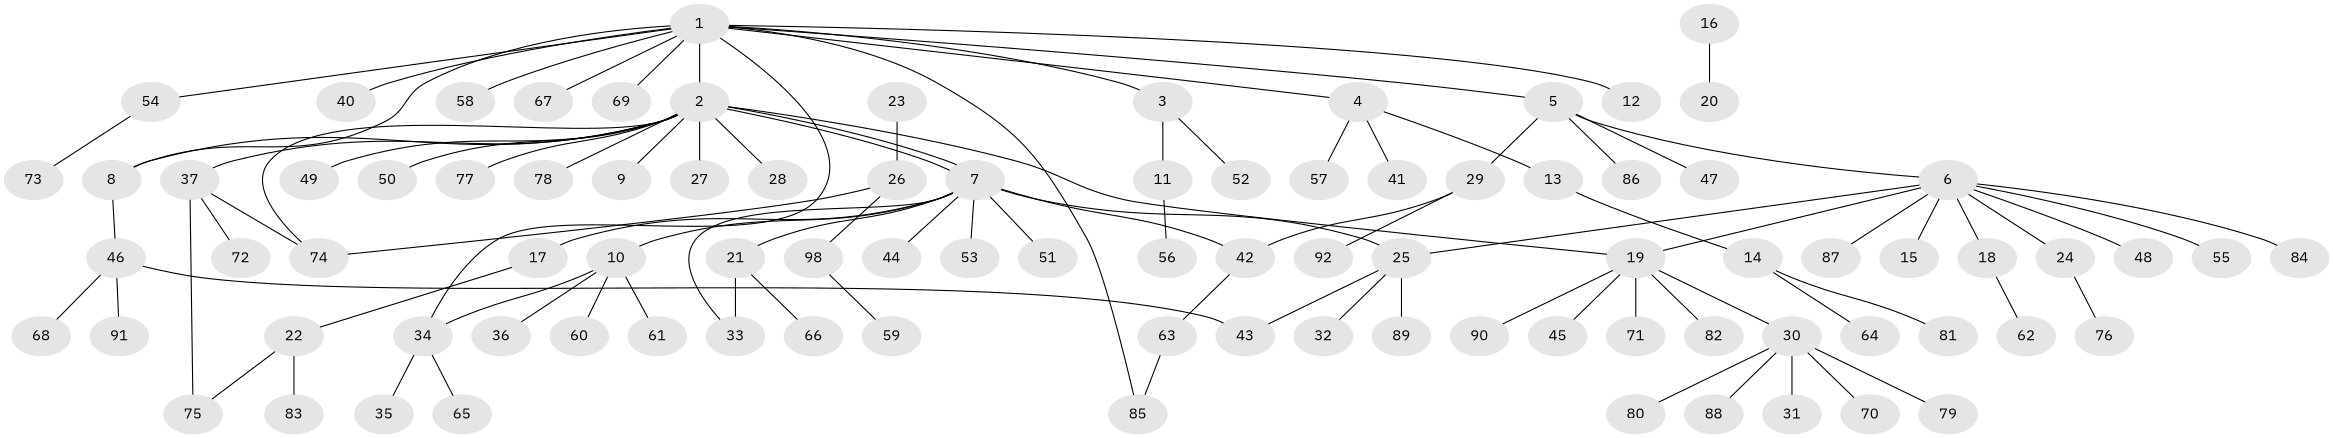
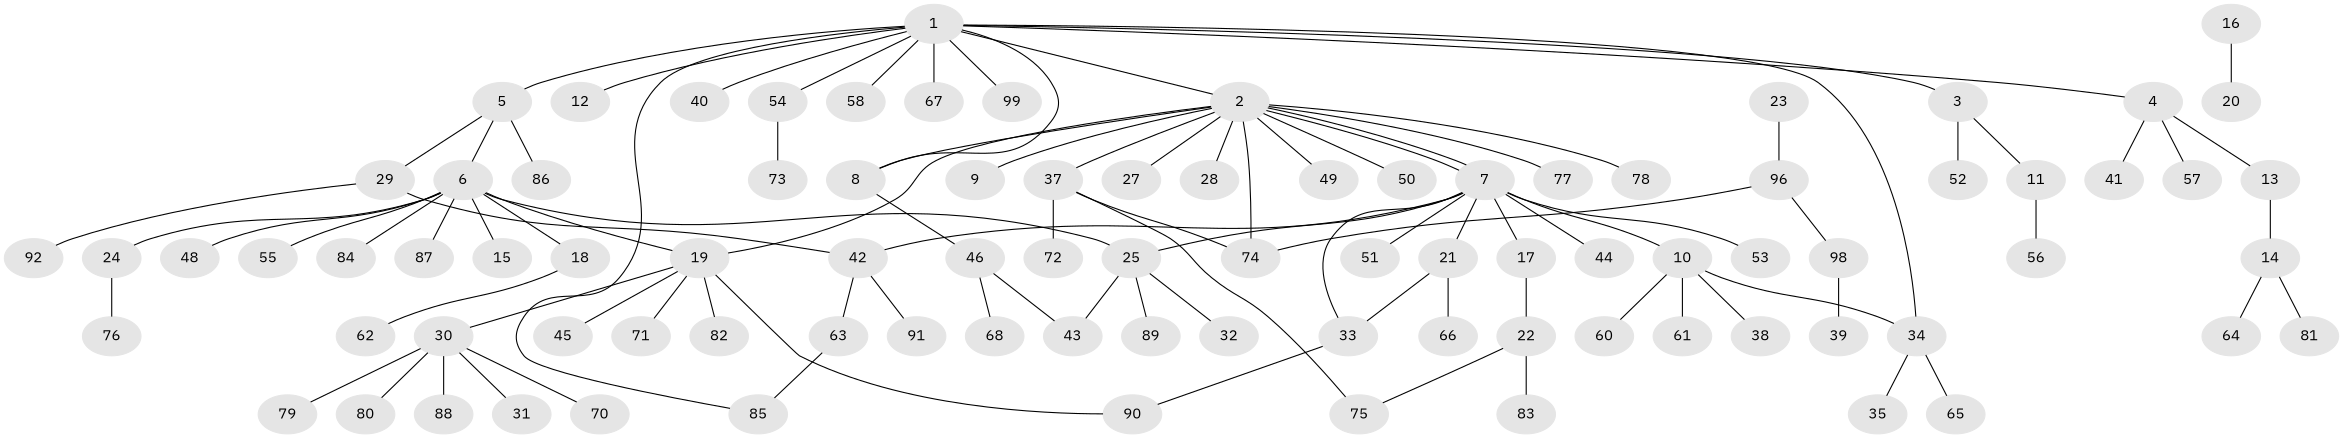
node "69": label "69" -> "99"
node "26": label "26" -> "96"
node "47": removed
edge "46" -- "91": now "42" -- "91"
node "36": label "36" -> "38"
node "59": label "59" -> "39"
edge "33" -- "90": added
